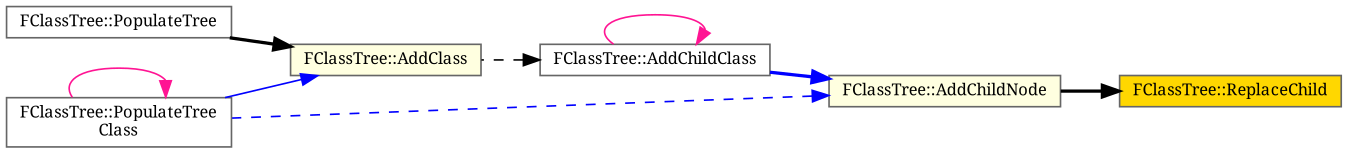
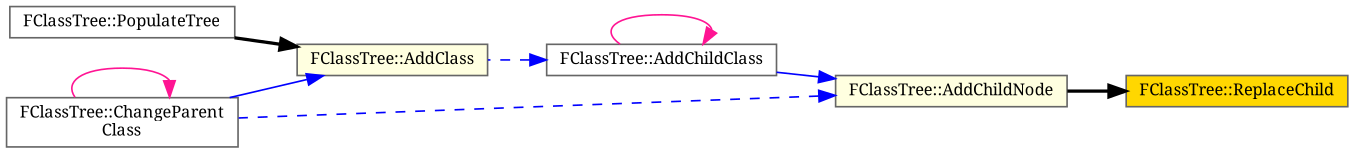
edge "FClassTree::AddClass" -> "FClassTree::AddChildClass": color black -> blue
edge "FClassTree::AddChildClass" -> "FClassTree::AddChildNode": style bold -> solid
node "FClassTree::PopulateTree Class": label "FClassTree::PopulateTree Class" -> "FClassTree::ChangeParent Class"
